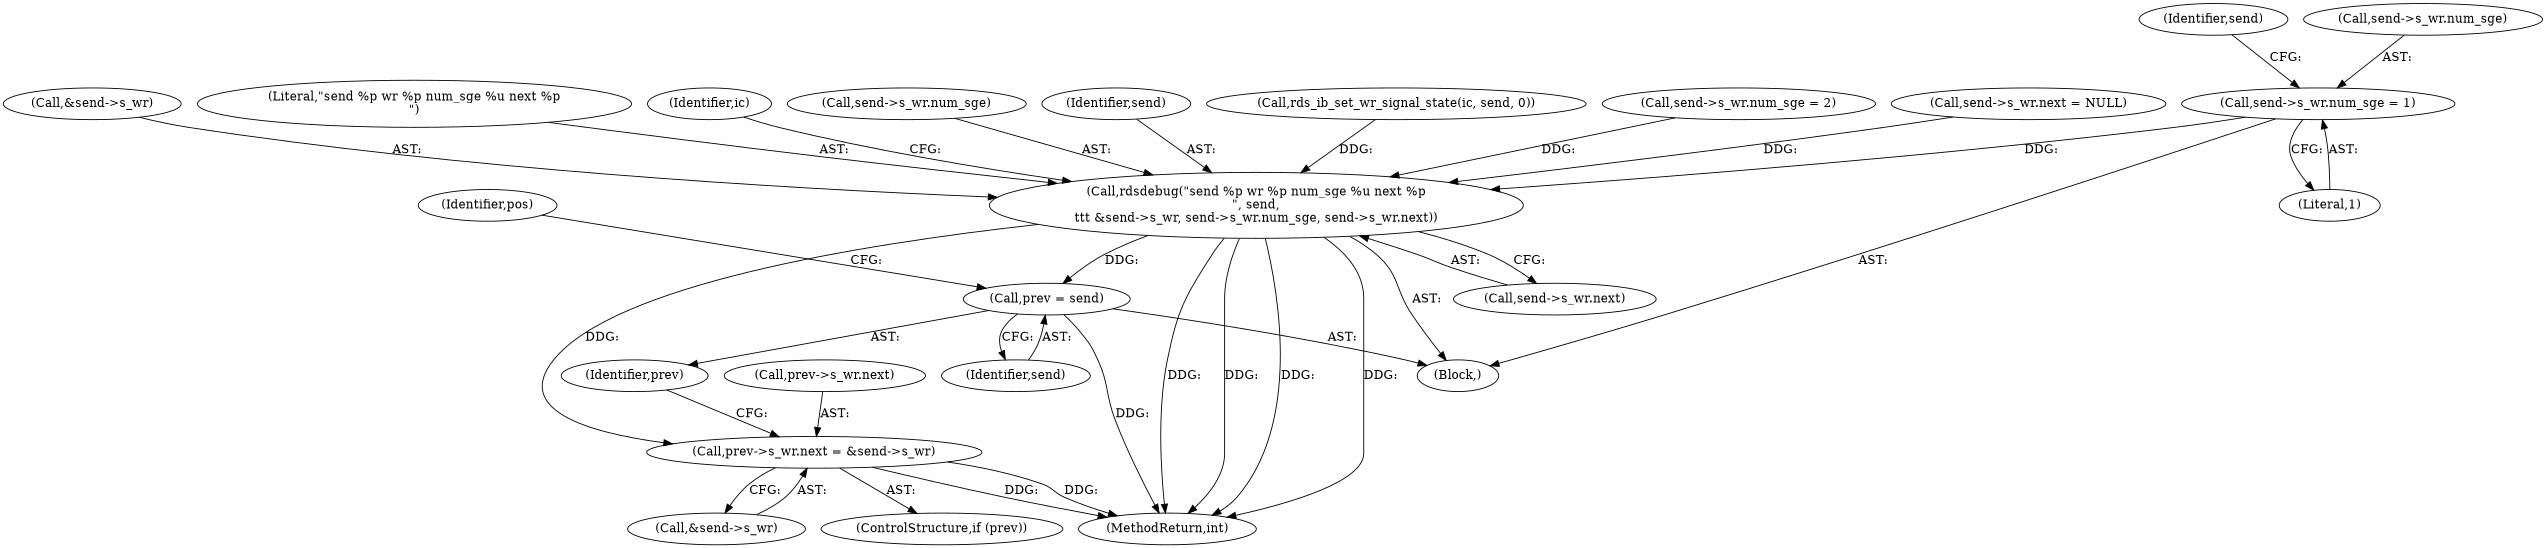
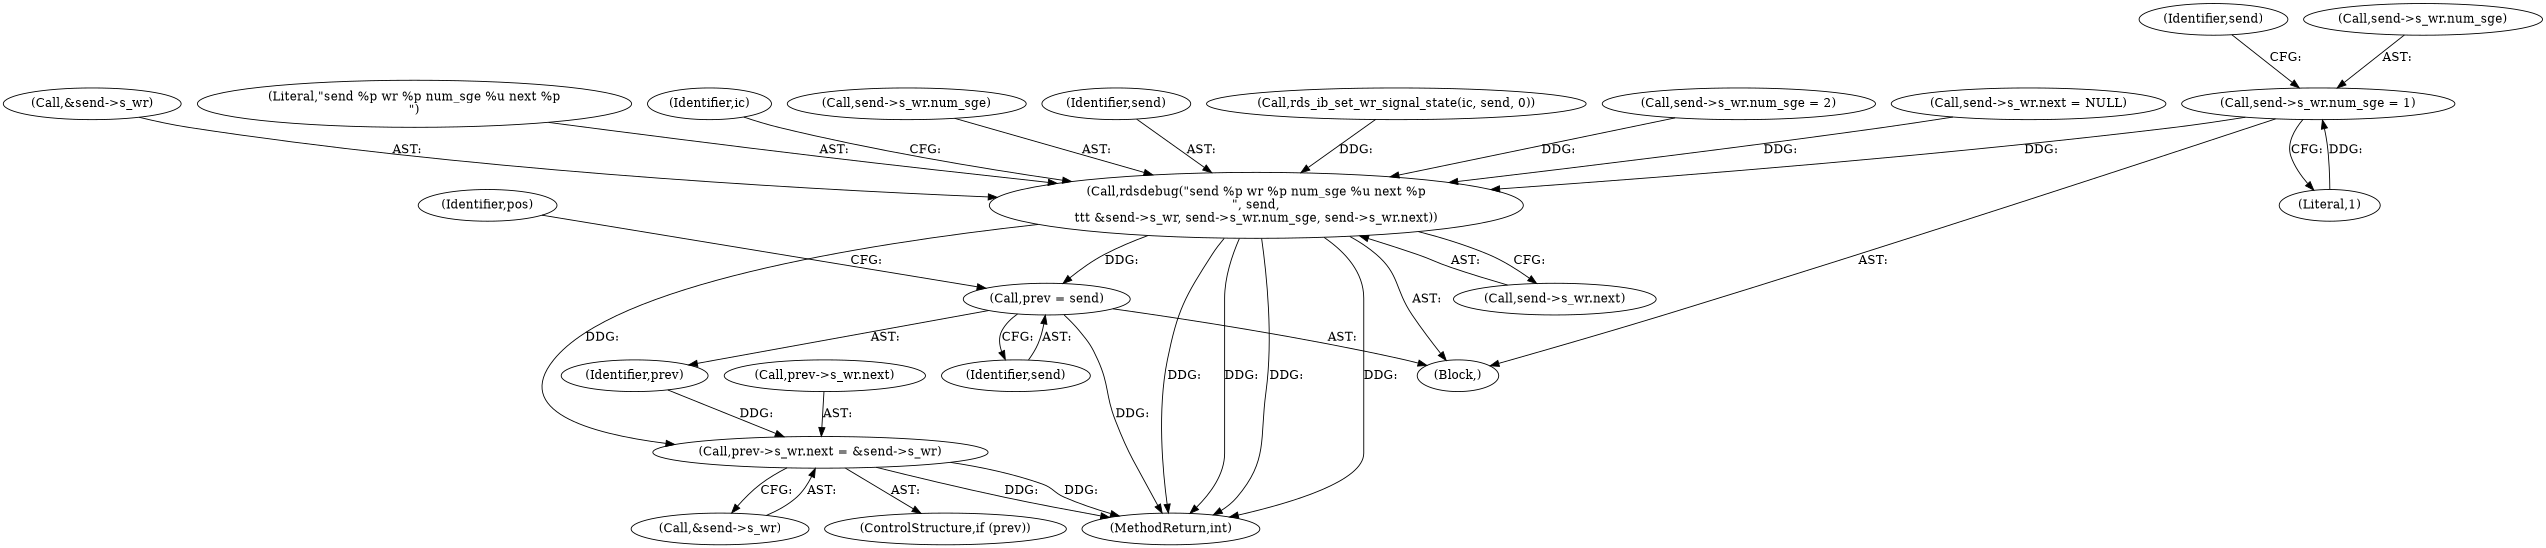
edge "(Literal,1)" -> "(Call,send->s_wr.num_sge = 1)": label "AST: " -> "DDG: "
edge "(Identifier,prev)" -> "(Call,prev->s_wr.next = &send->s_wr)": label "CFG: " -> "DDG: "
